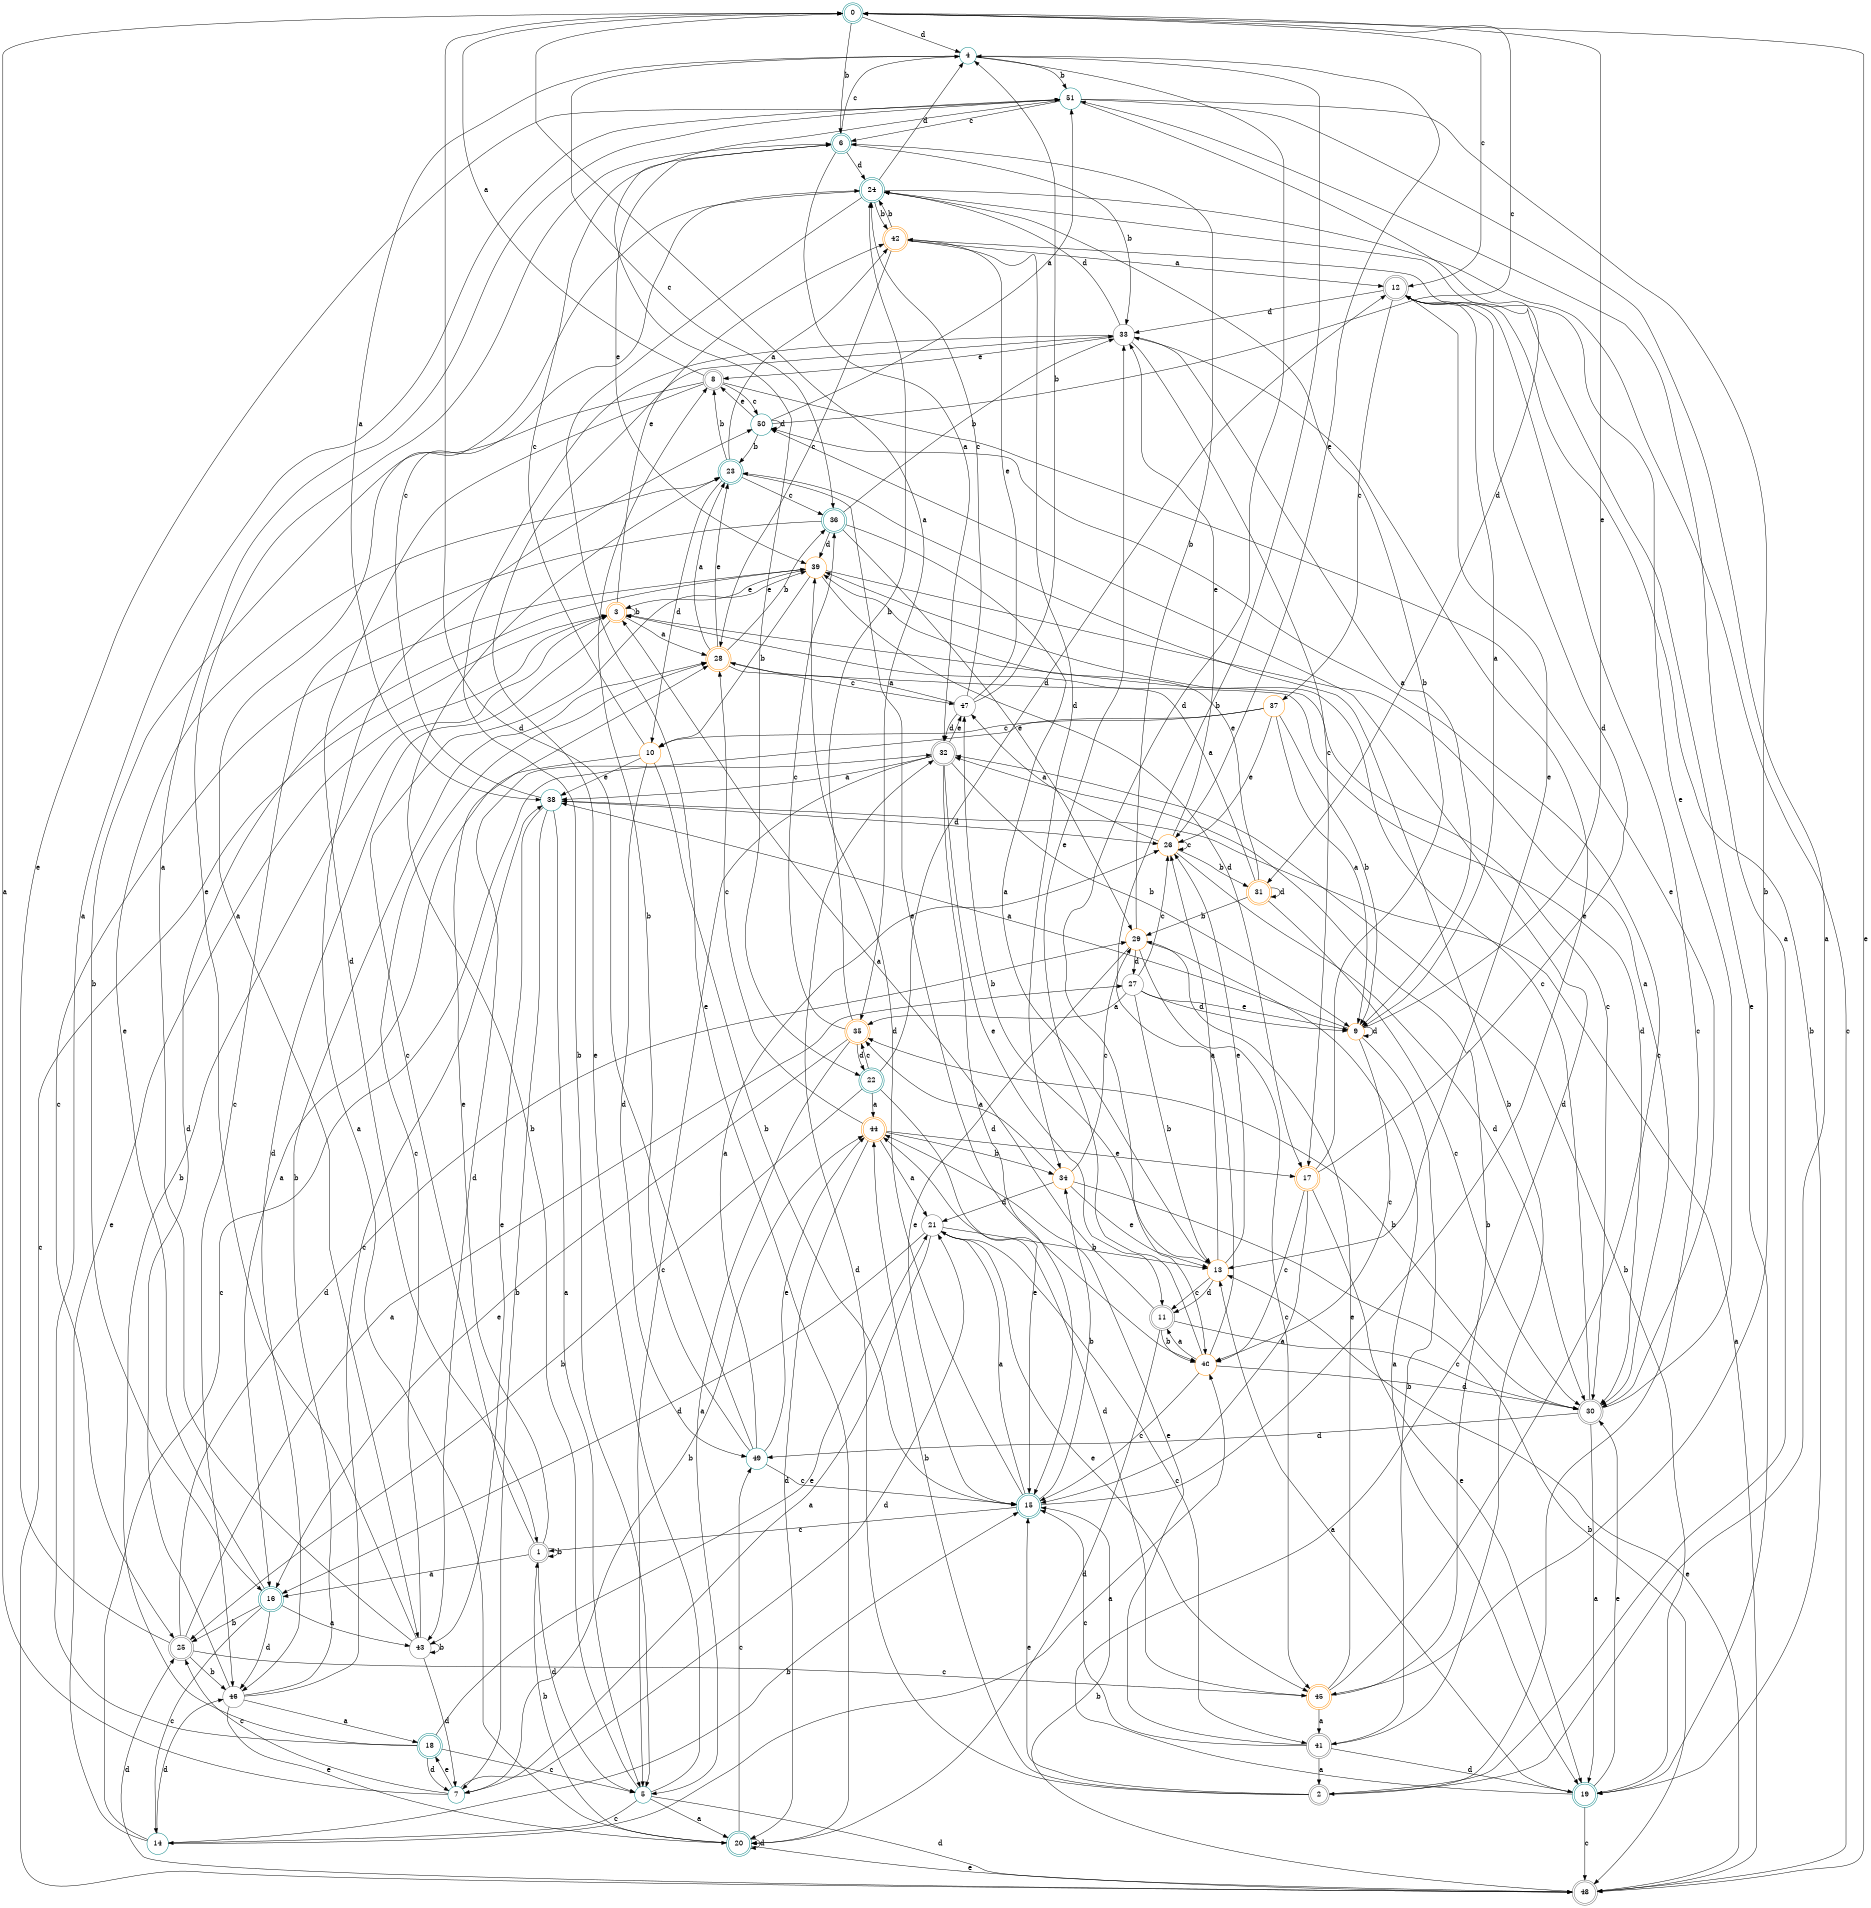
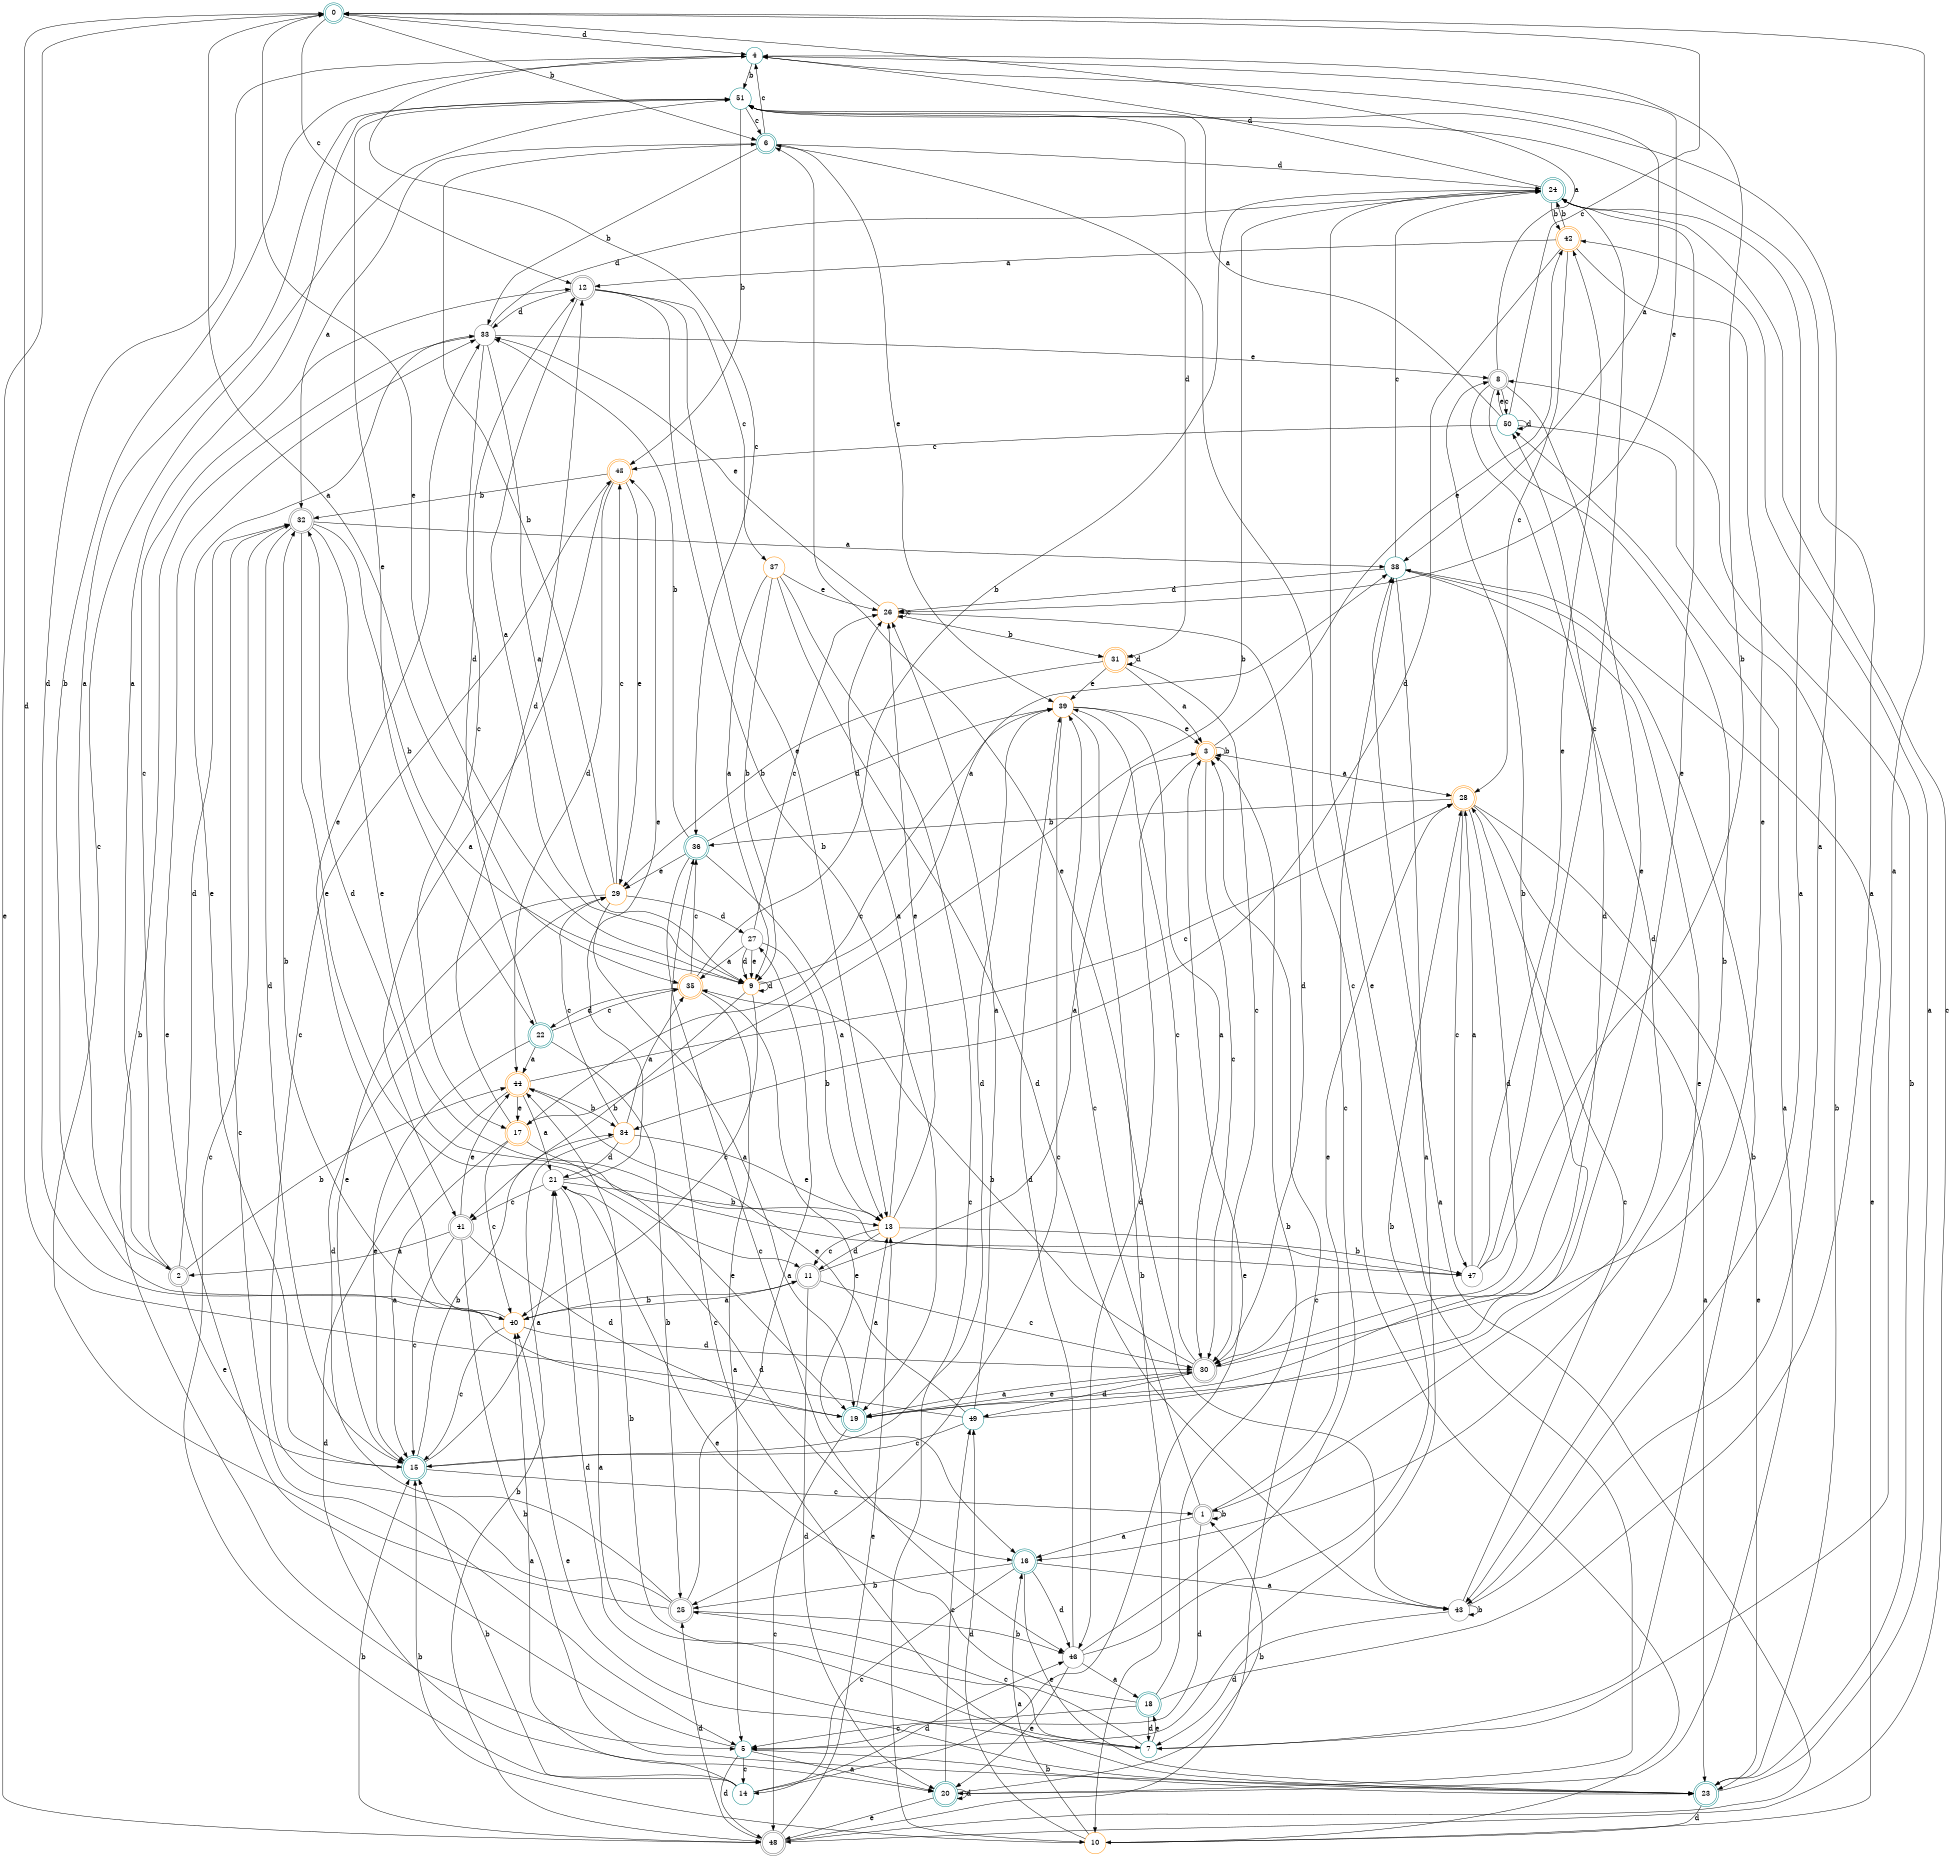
edge "26" -> "47": removed, label "a"
edge "45" -> "50": reversed
edge "25" -> "51": label "e" -> "c"
edge "39" -> "17": label "d" -> "c"
